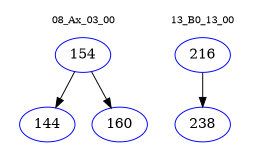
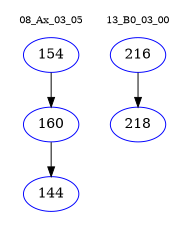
cluster "08_Ax_03_00": label "08_Ax_03_00" -> "08_Ax_03_05"
cluster "13_B0_13_00": label "13_B0_13_00" -> "13_B0_03_00"
edge "154" -> "144": now "160" -> "144"
node "238": label "238" -> "218"
